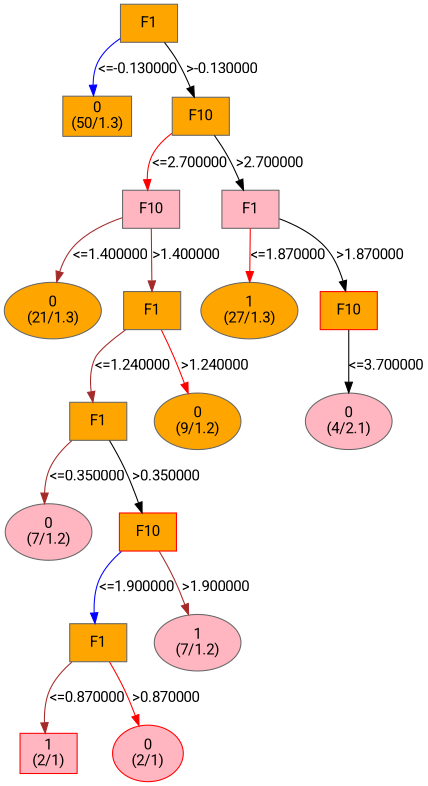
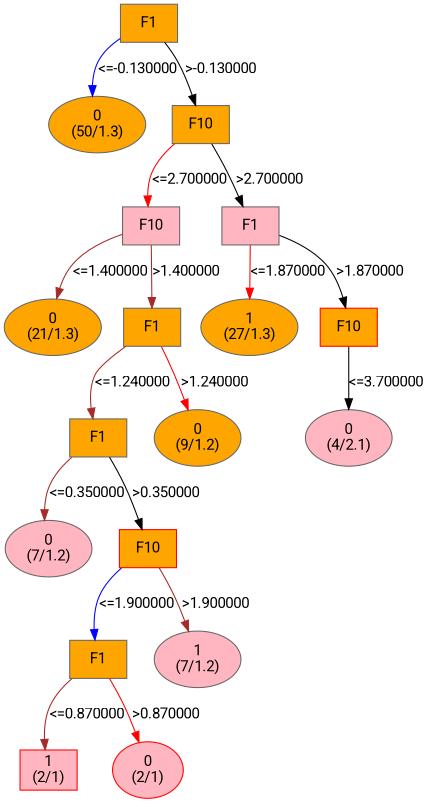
node "0 (50/1.3)": shape box -> ellipse
